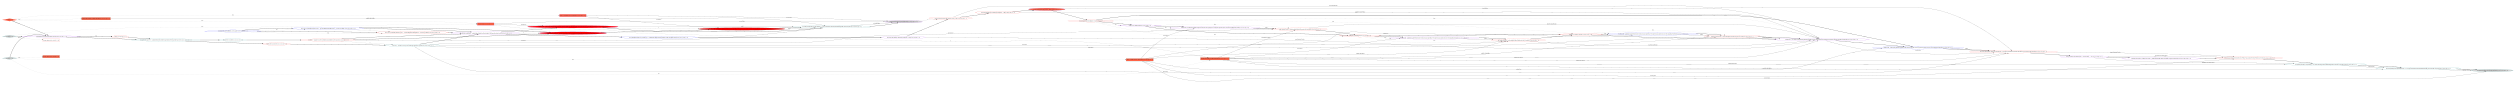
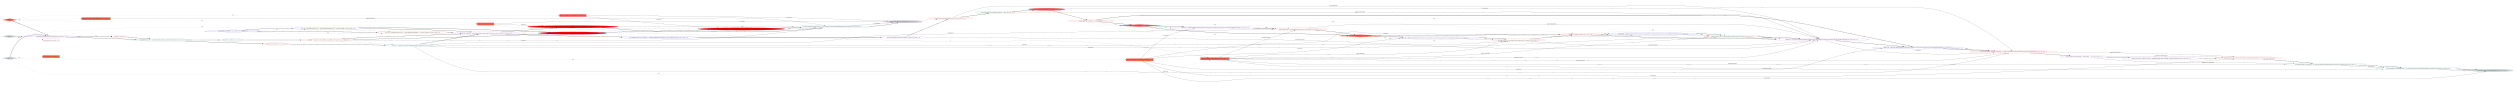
node "configService.shouldToHour()@@@21@@@['0', '0', '1']": fillcolor white -> tomato
node "configService.shouldToDay()@@@25@@@['0', '0', '1']": fillcolor white -> tomato
